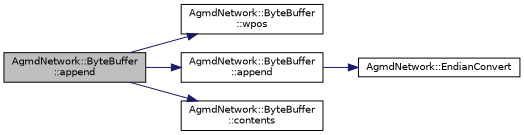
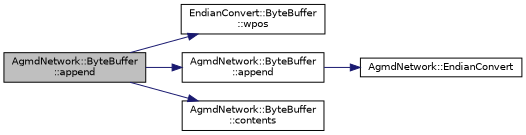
node "AgmdNetwork::ByteBuffer ::wpos": label "AgmdNetwork::ByteBuffer ::wpos" -> "EndianConvert::ByteBuffer ::wpos"
